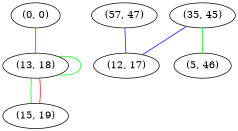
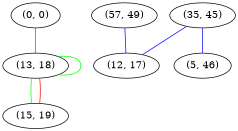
node "(57, 47)": label "(57, 47)" -> "(57, 49)"
edge "(35, 45)" -- "(5, 46)": color green -> blue
